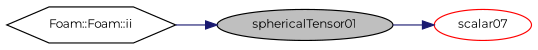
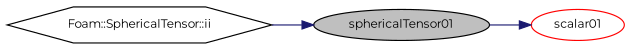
node "Foam::Foam::ii": label "Foam::Foam::ii" -> "Foam::SphericalTensor::ii"
node "scalar07": label "scalar07" -> "scalar01"
